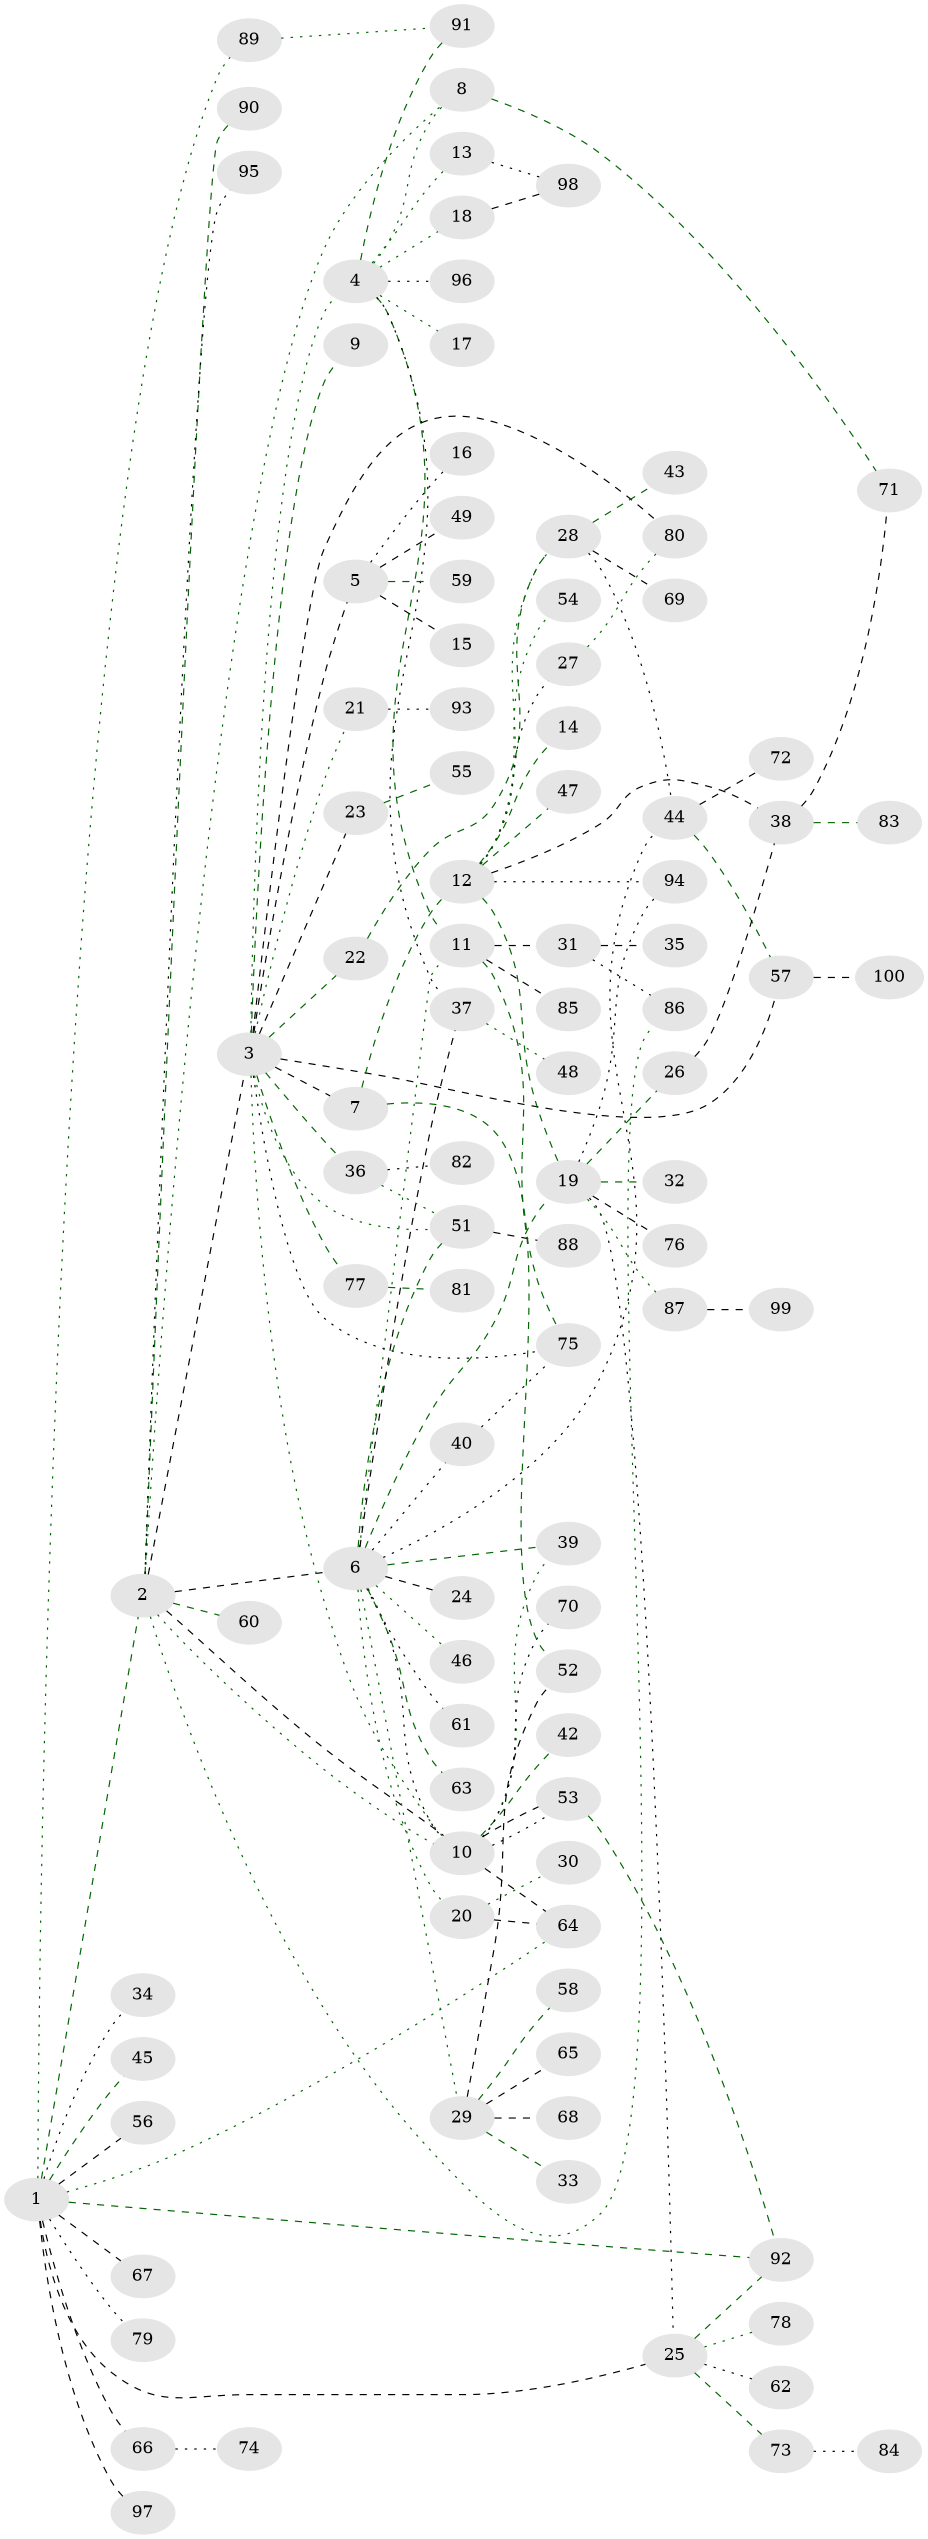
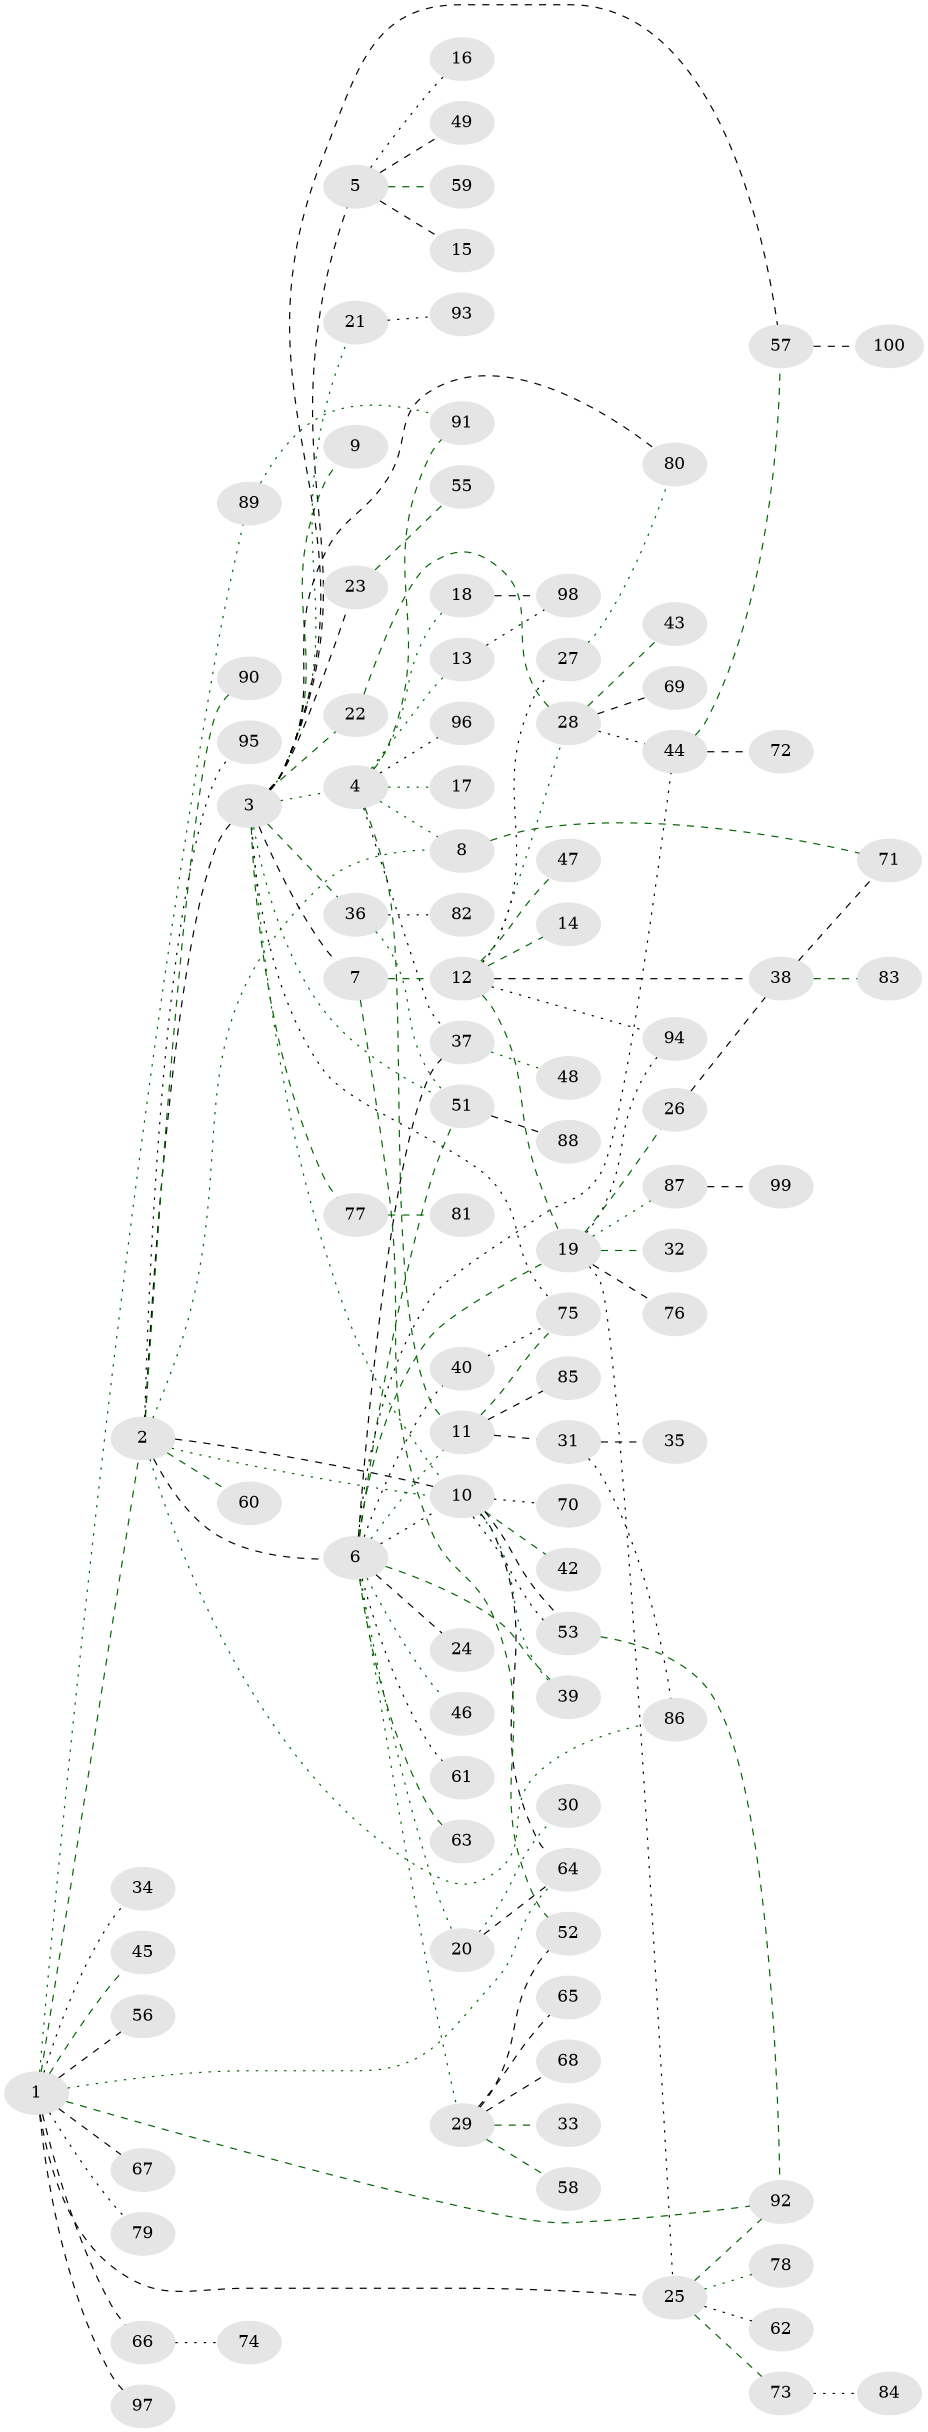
node "54": removed
